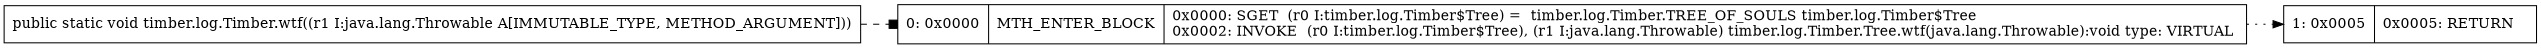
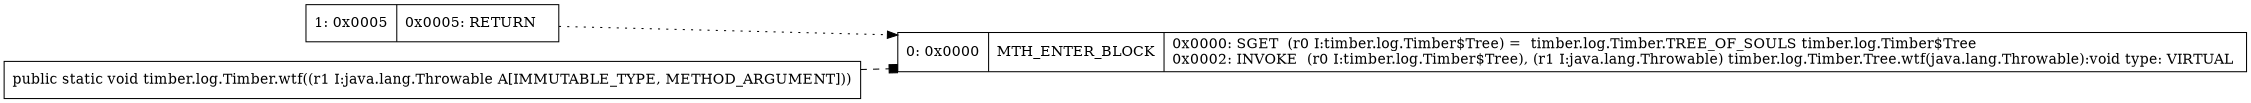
edge "0: 0x0000" -> "1: 0x0005": reversed
